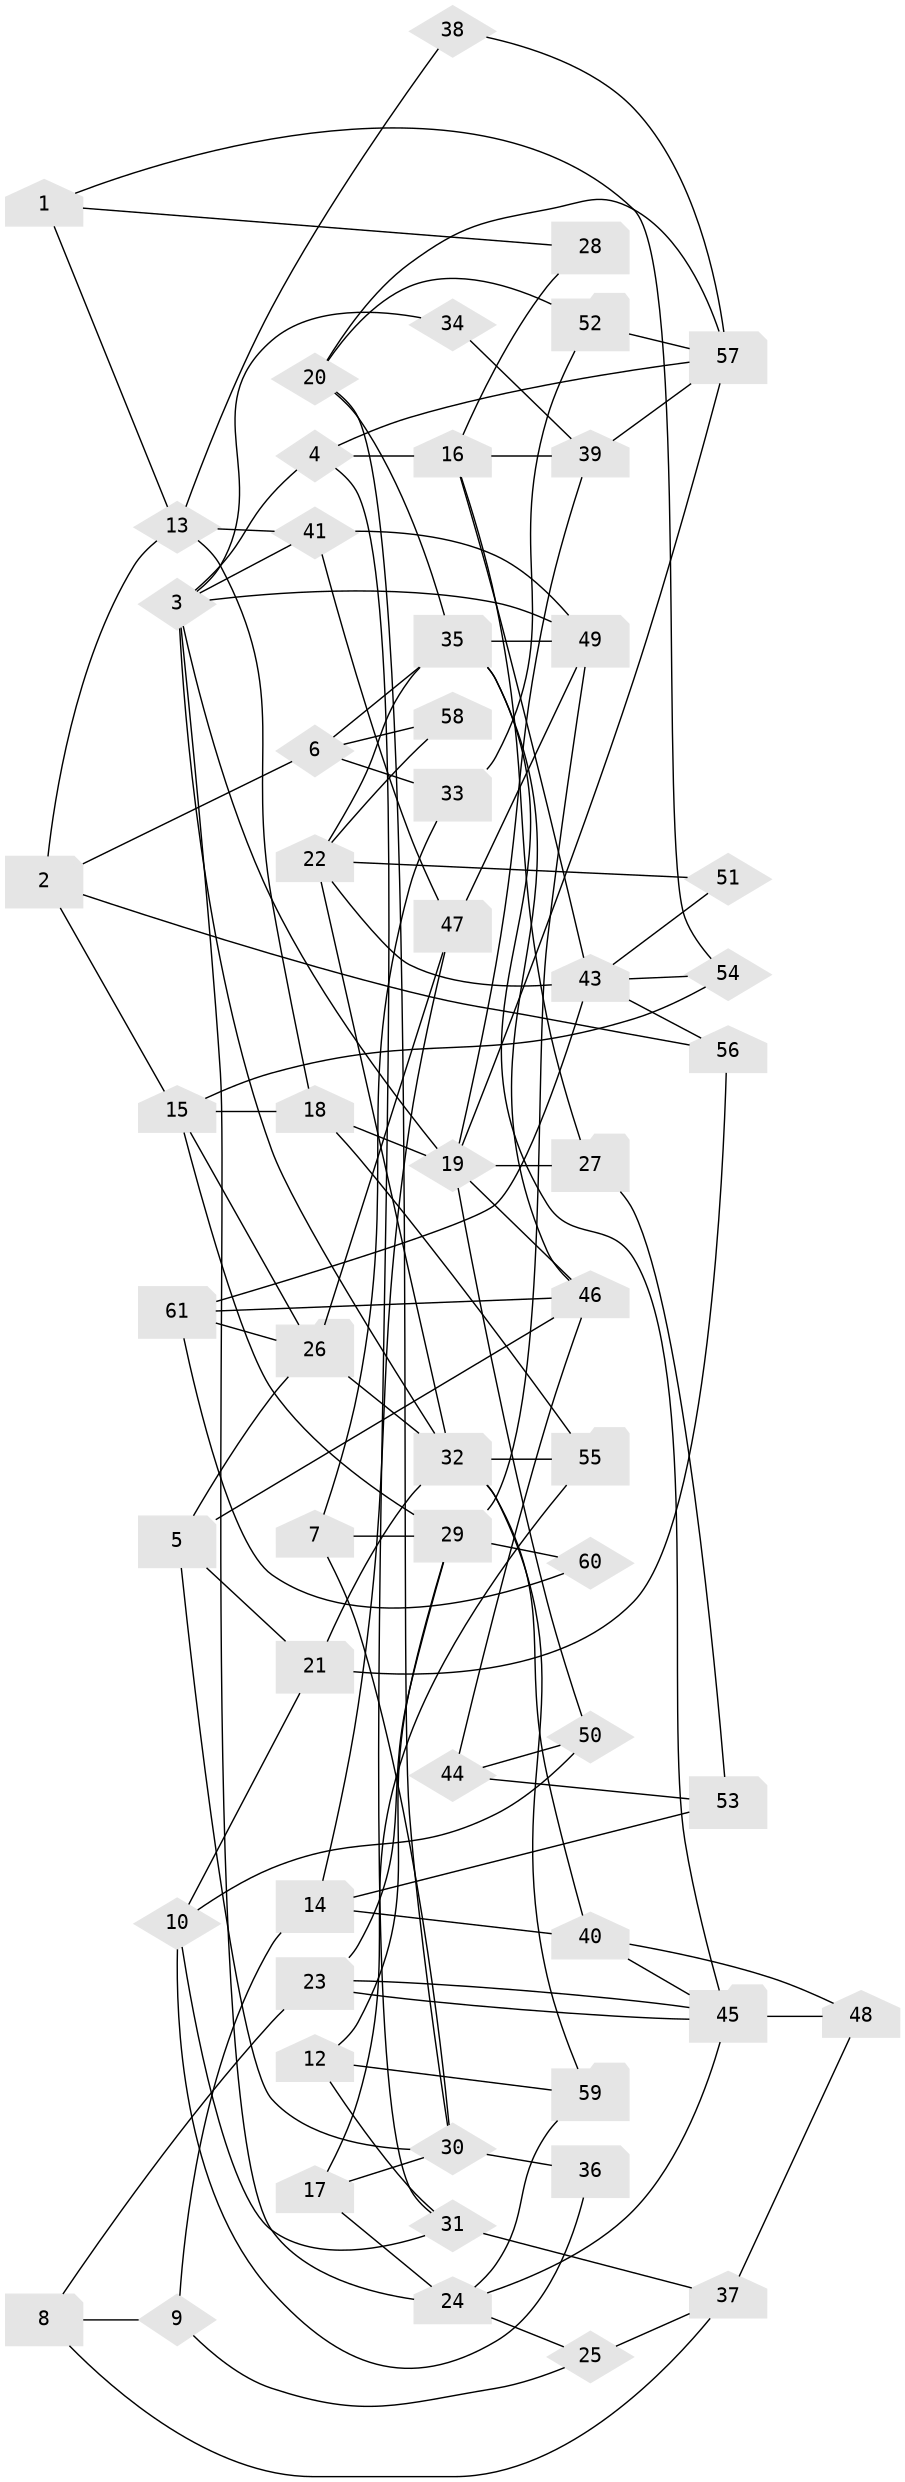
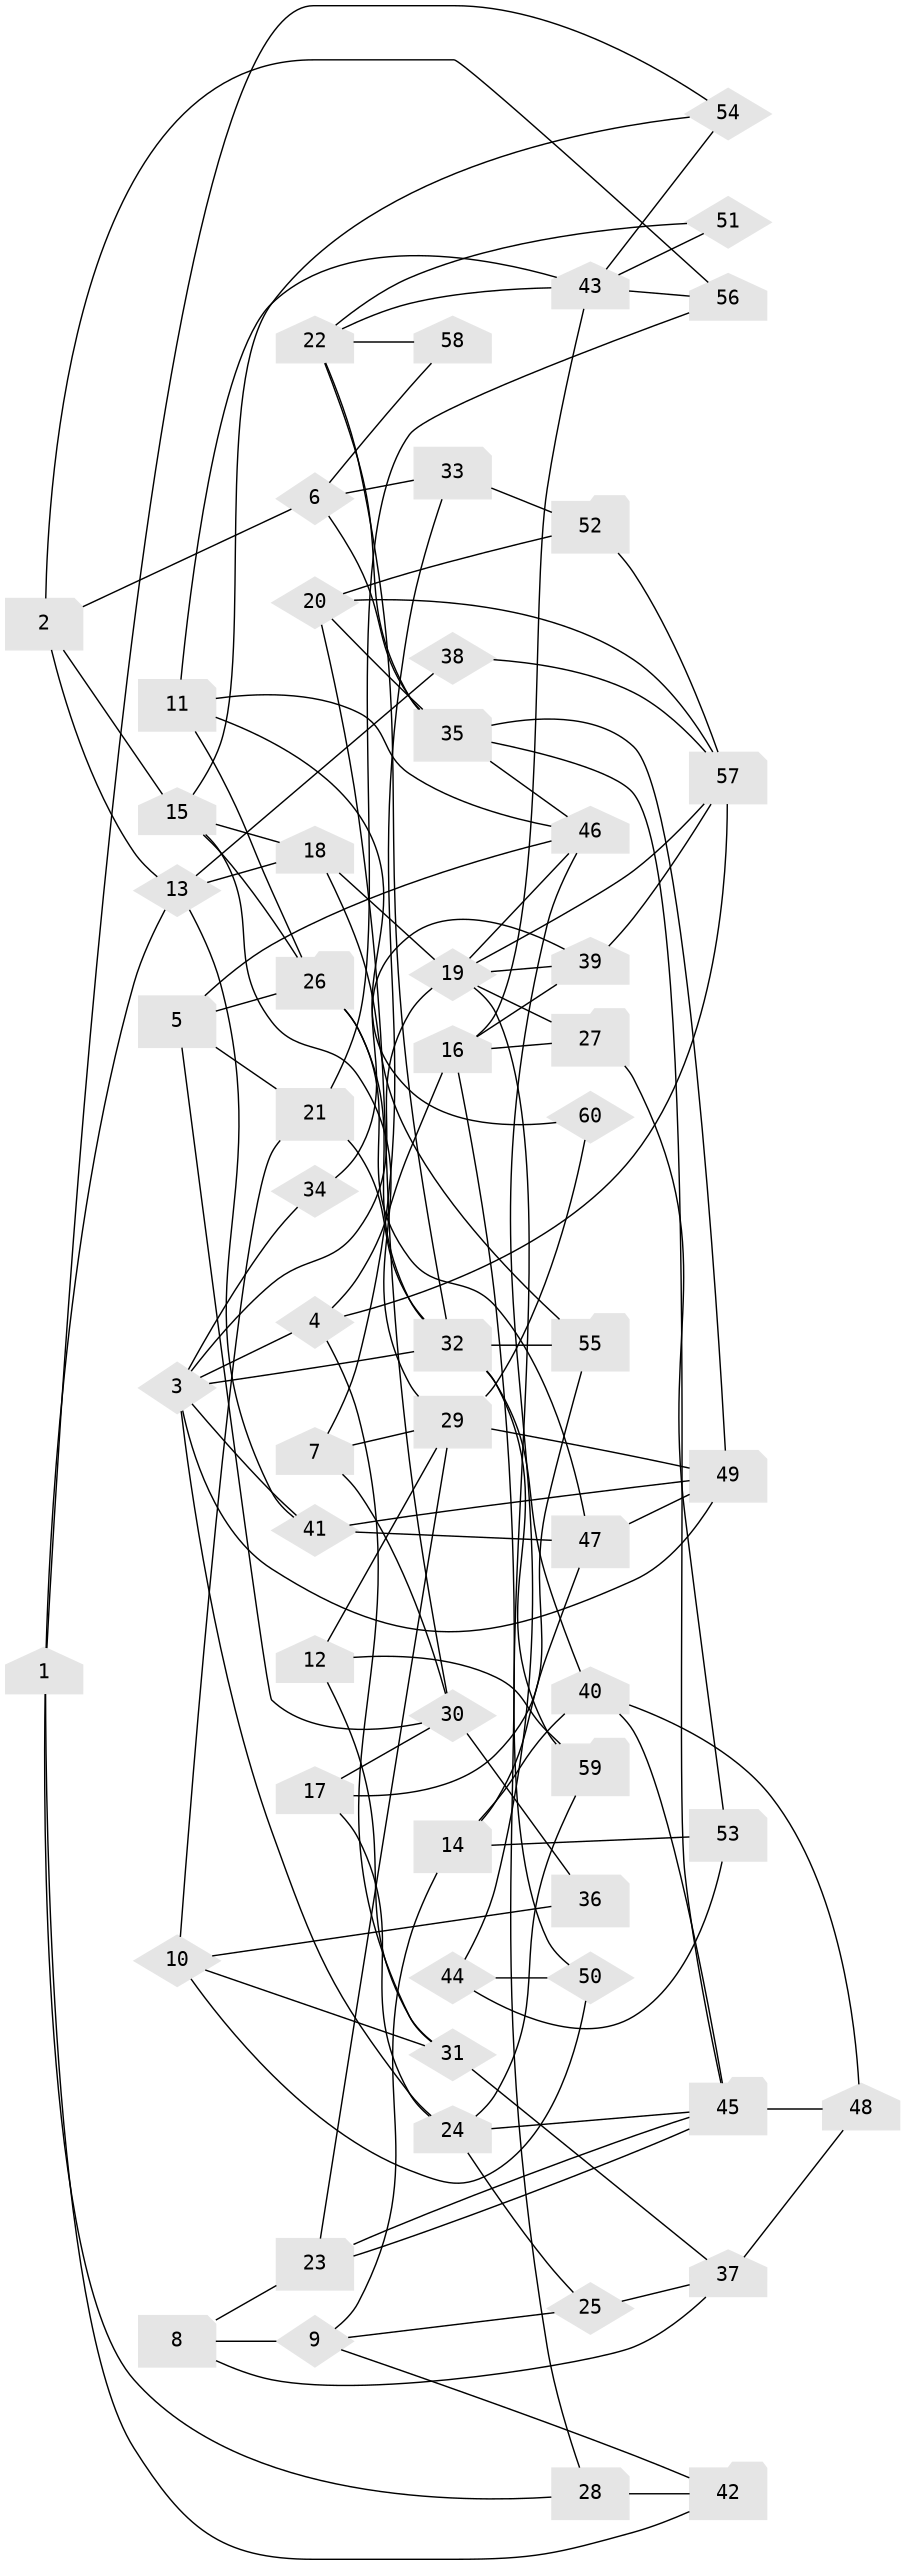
node "61": label "61" -> "11"
node "42": added
